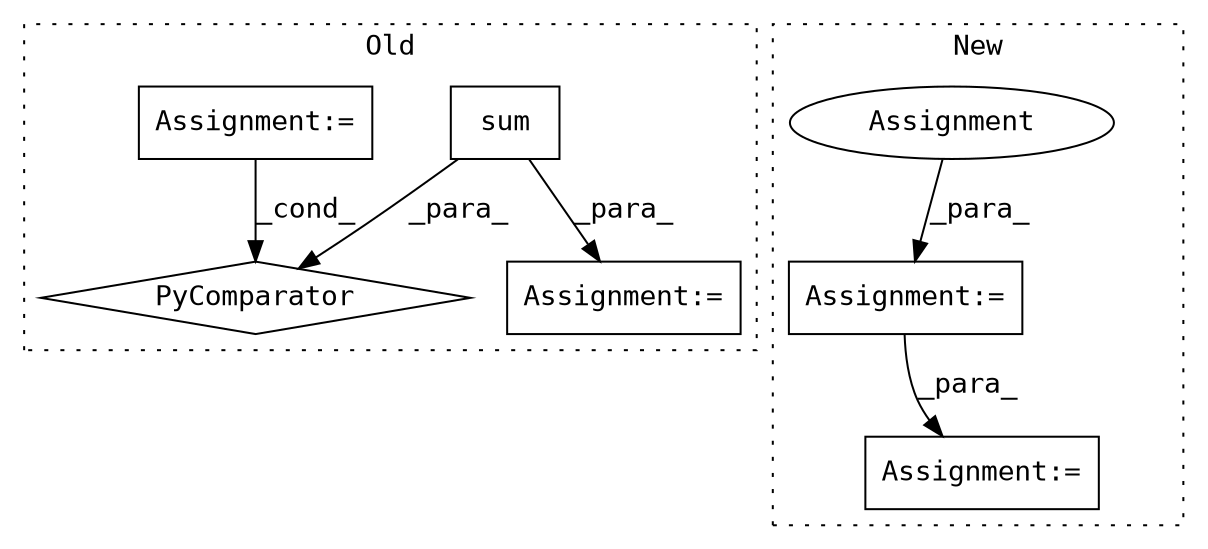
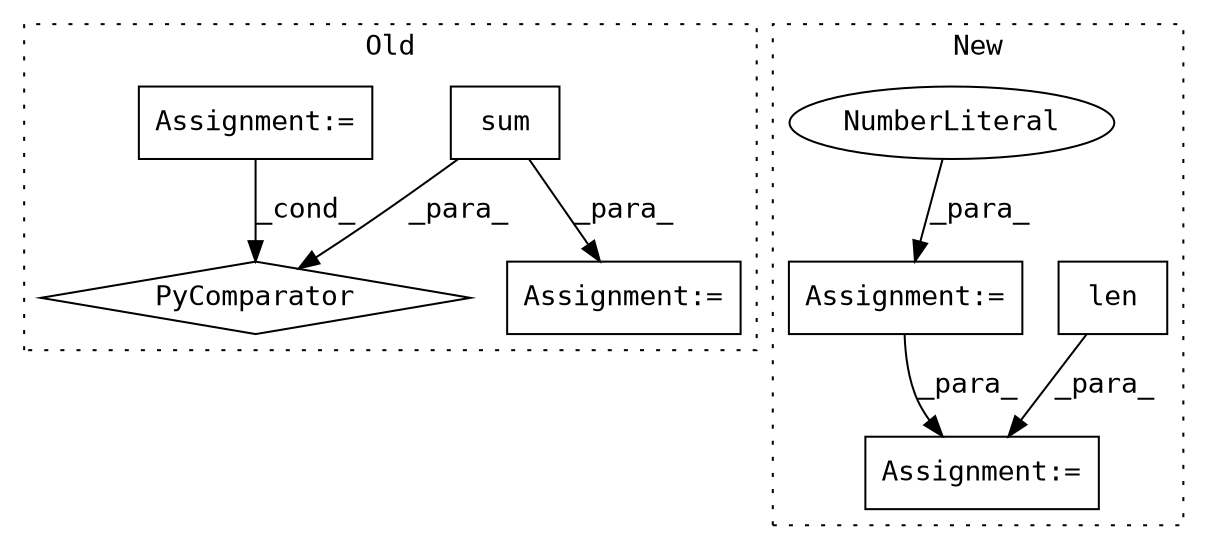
node "Assignment": label "Assignment" -> "NumberLiteral"
node "len": added
